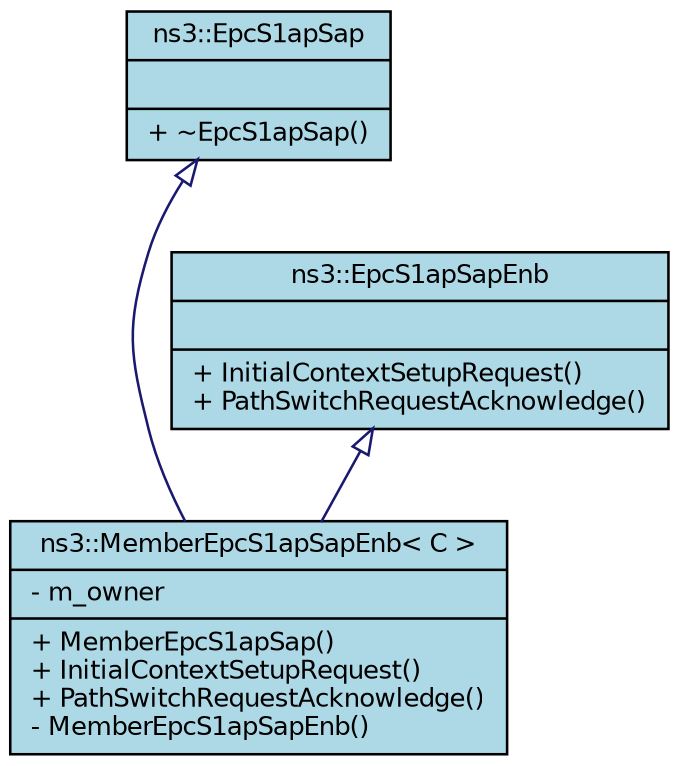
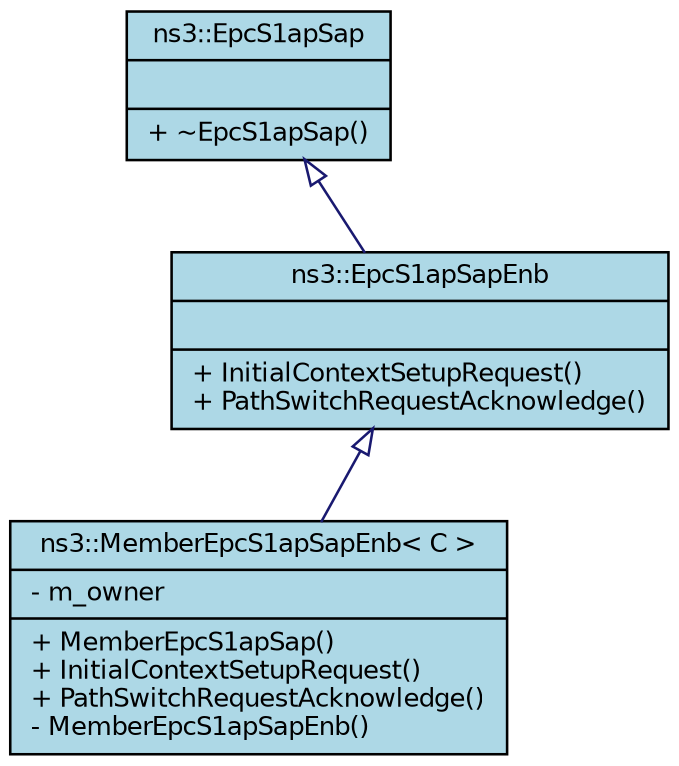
edge "ns3::MemberEpcS1apSapEnb< C >" -> "ns3::EpcS1apSap": now "ns3::EpcS1apSapEnb" -> "ns3::EpcS1apSap"
